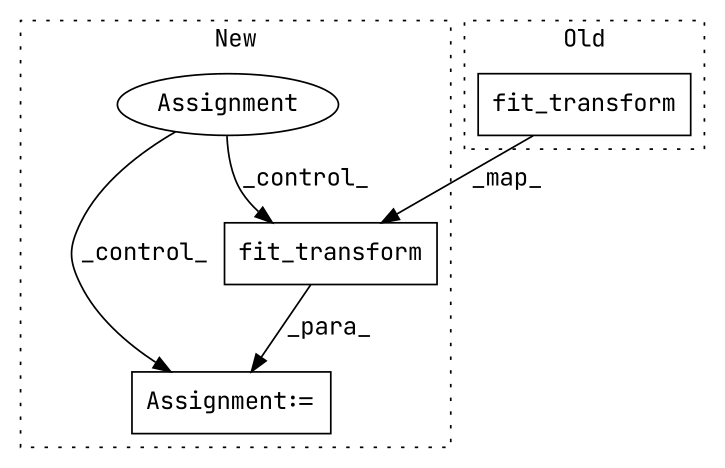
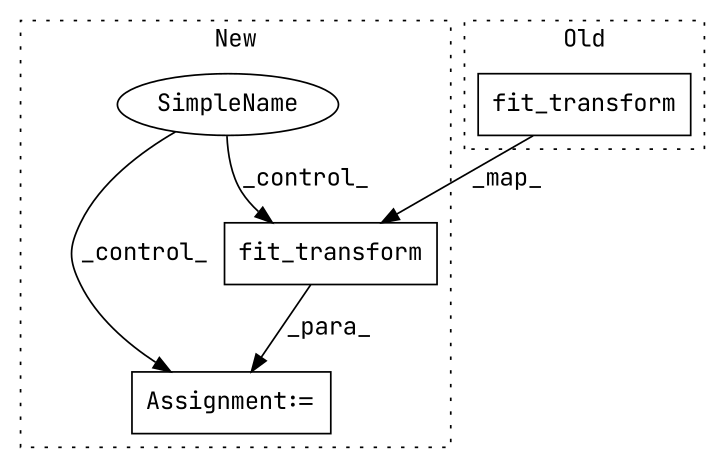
node "Assignment": label "Assignment" -> "SimpleName"
